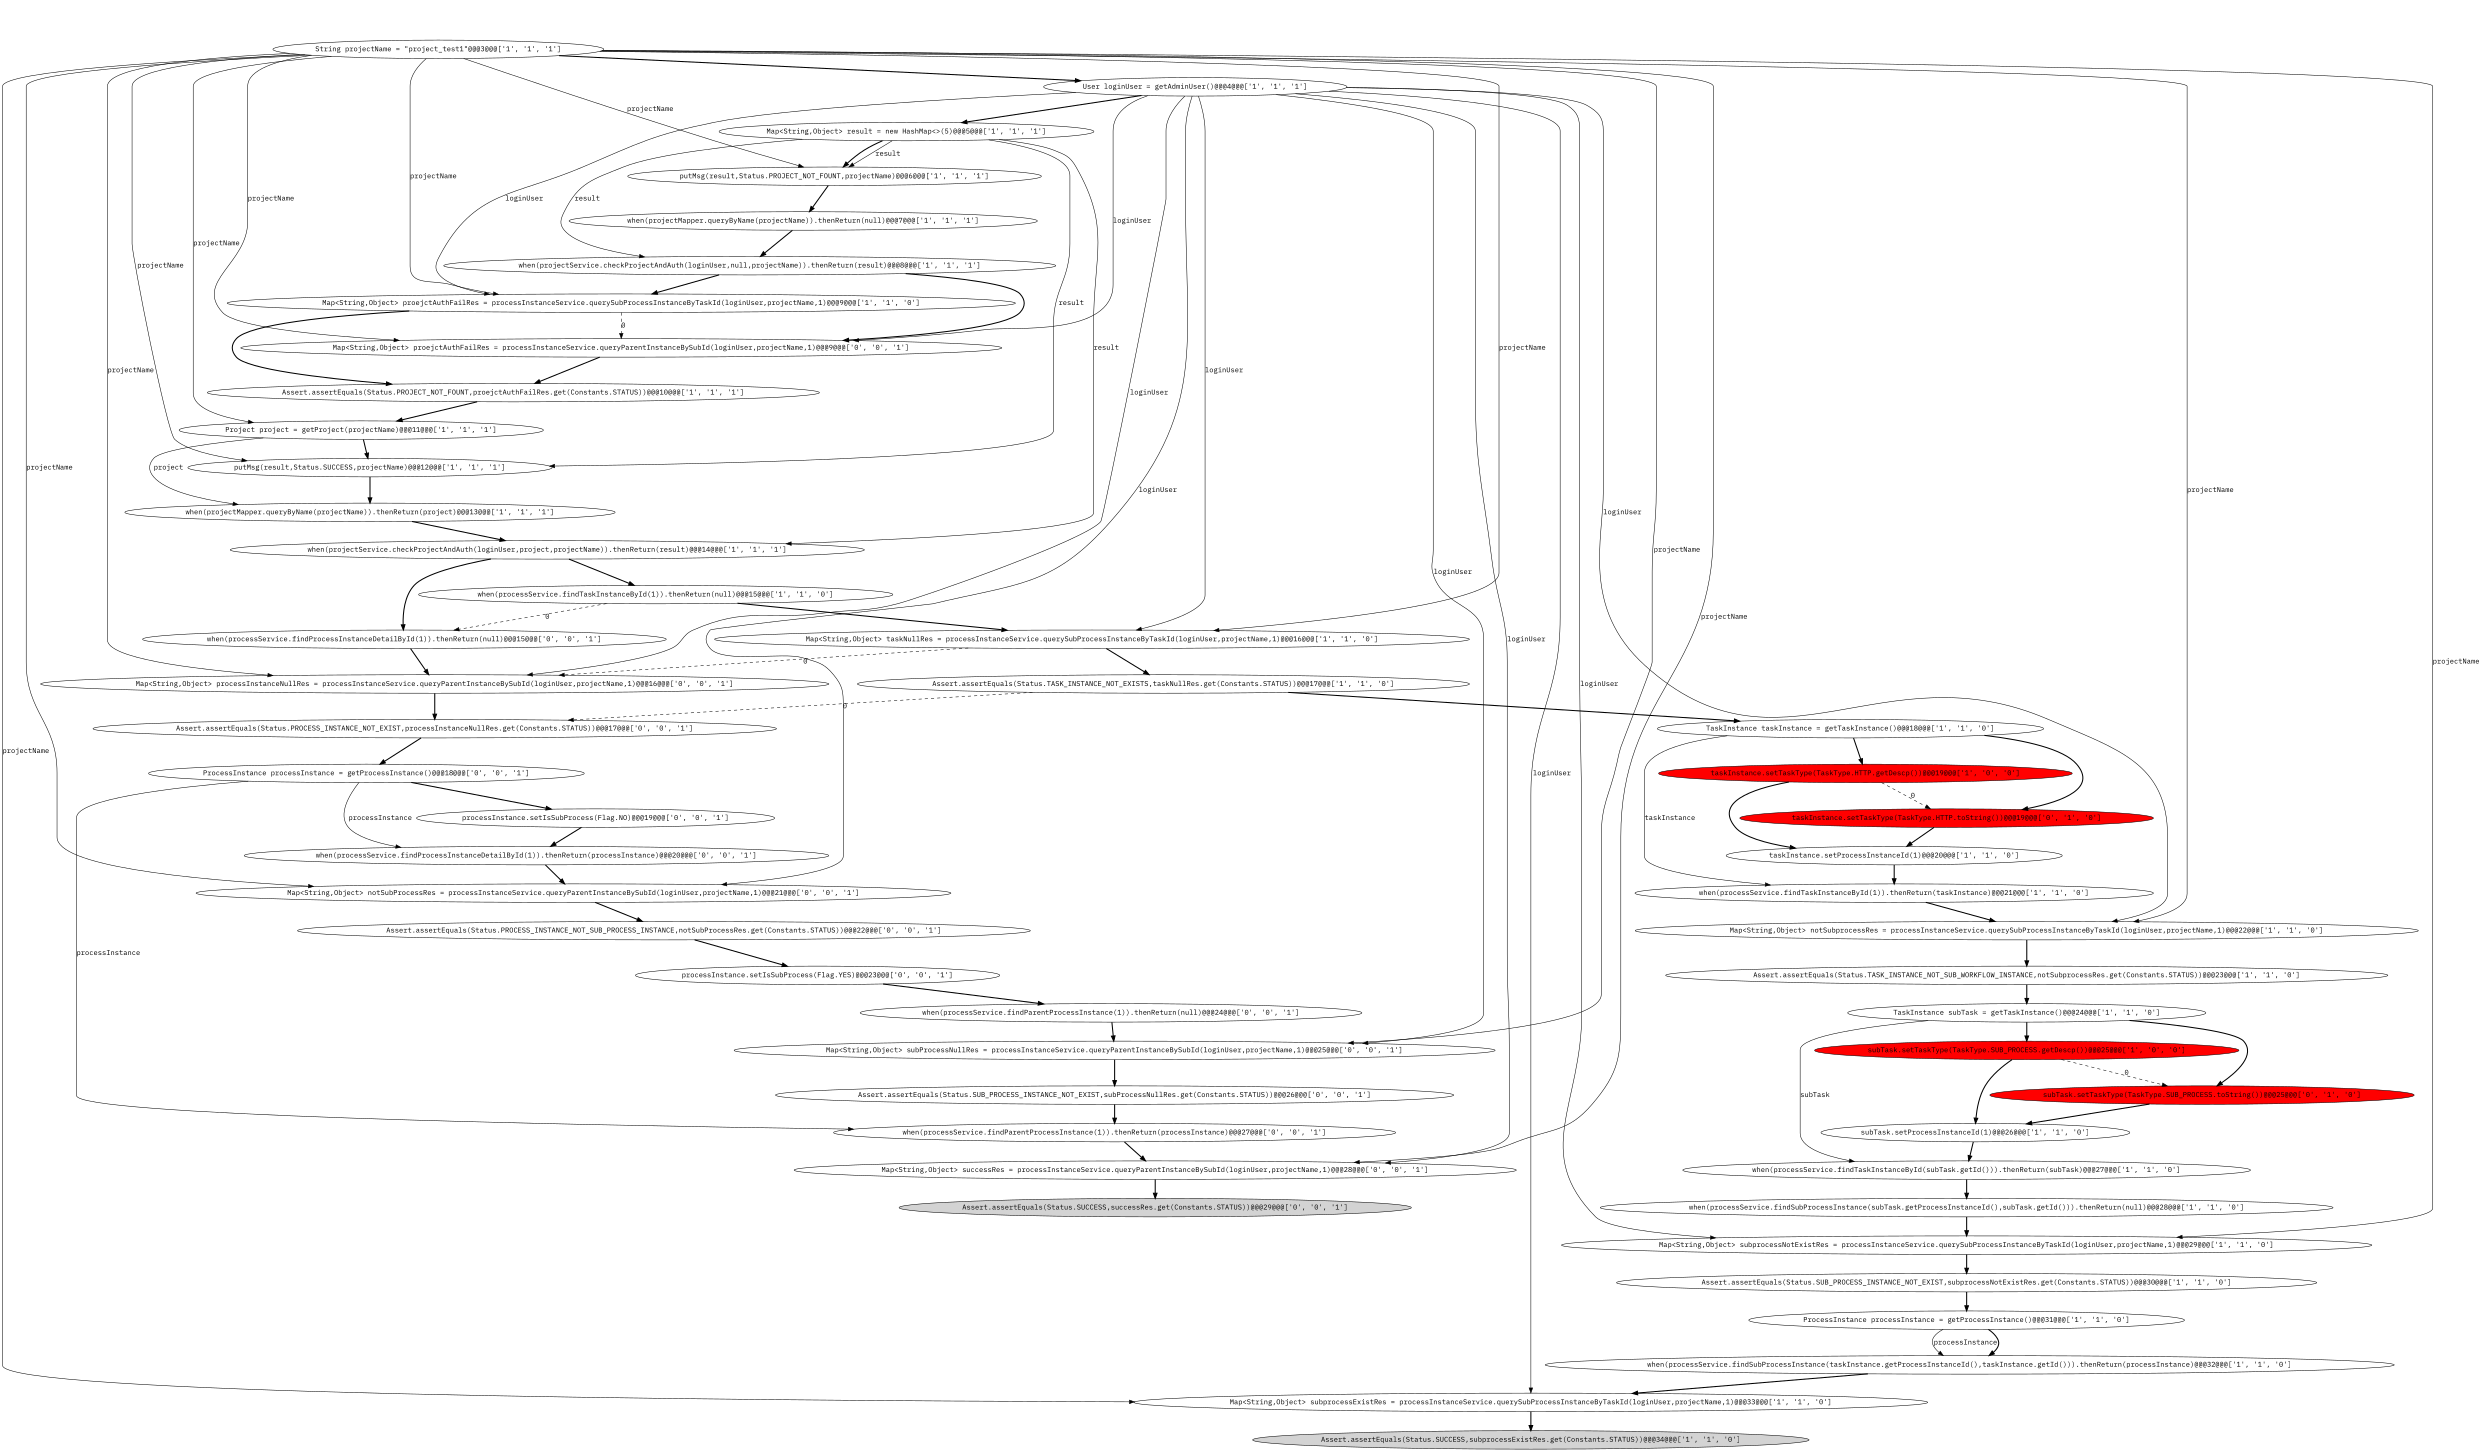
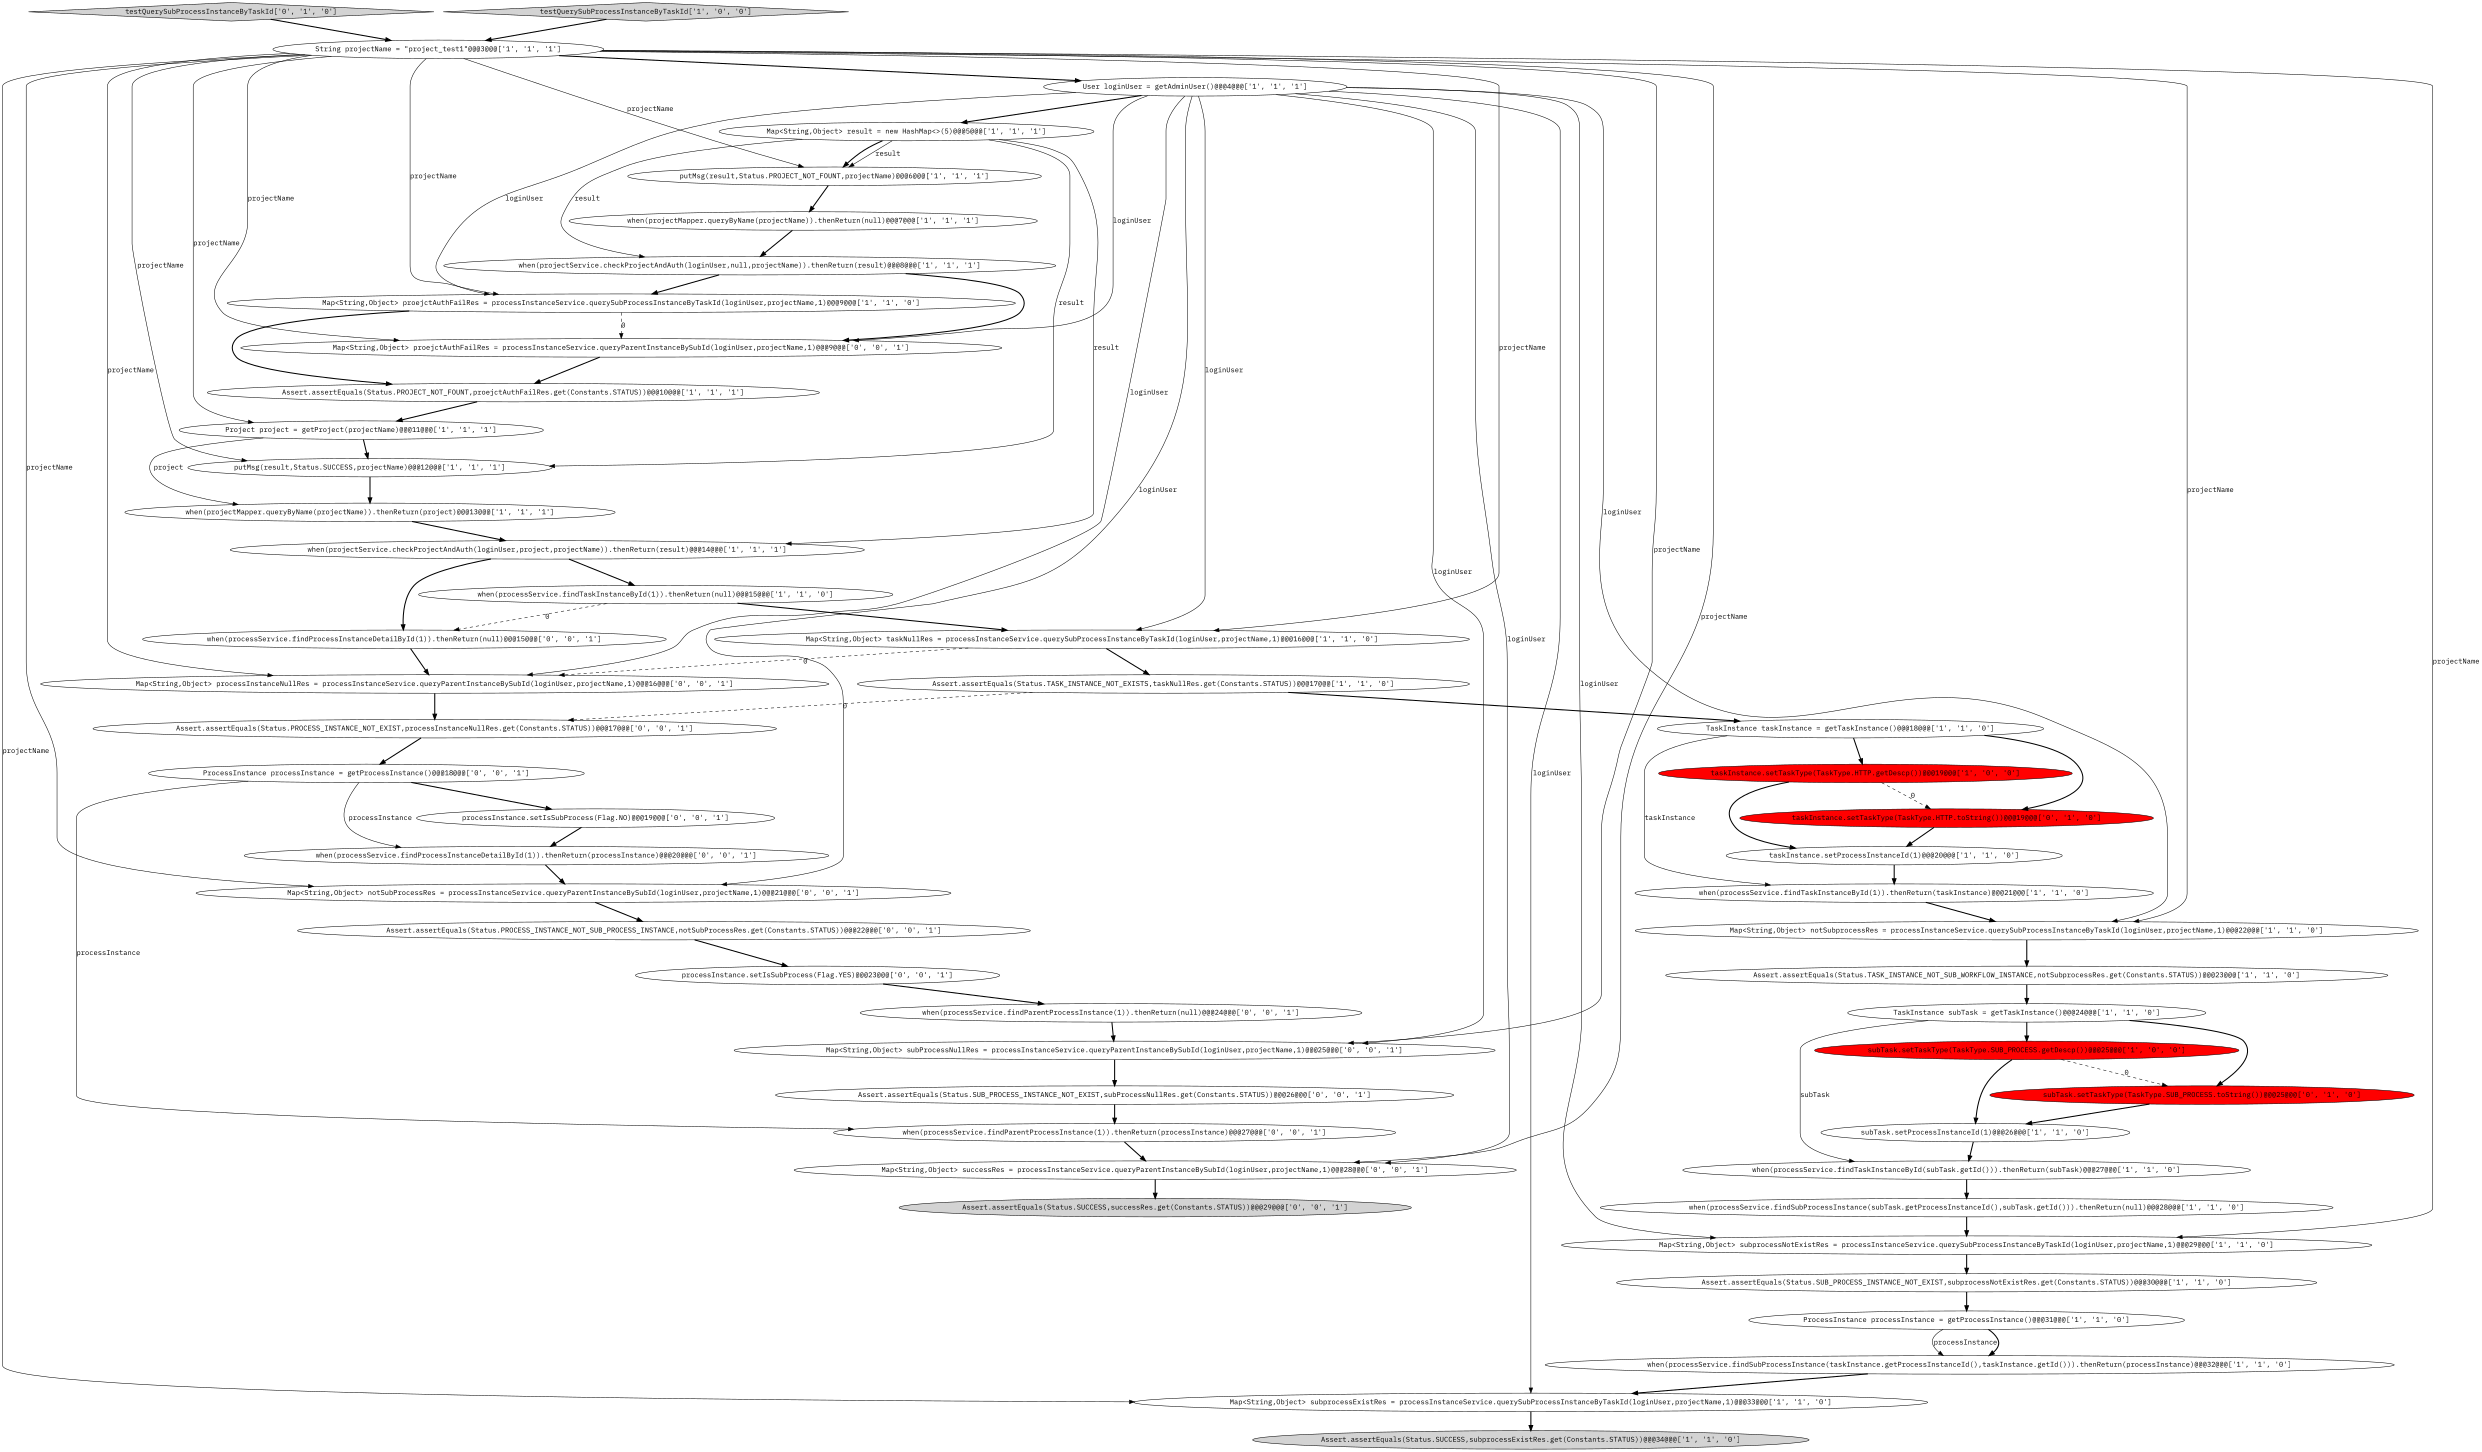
node "testQuerySubProcessInstanceByTaskId['0', '1', '0']": added
node "testQuerySubProcessInstanceByTaskId['1', '0', '0']": added
